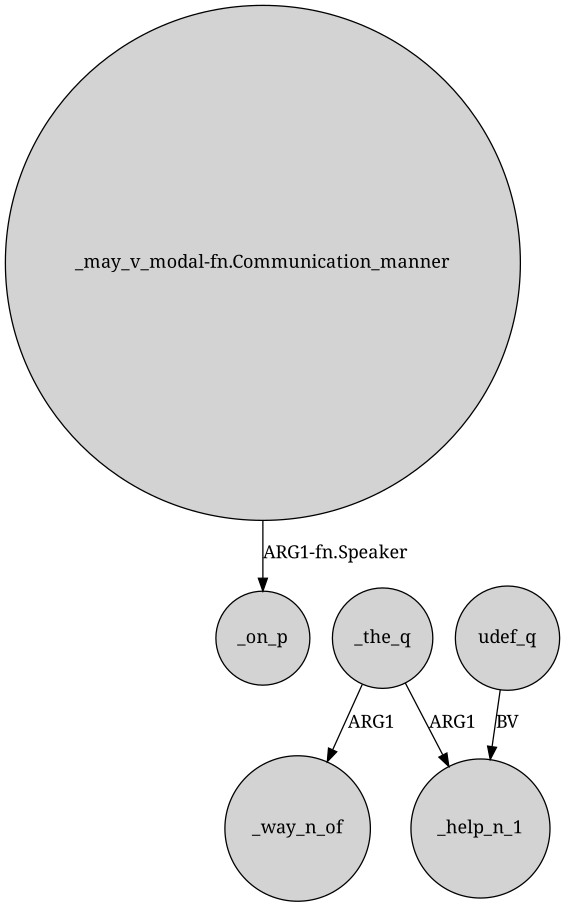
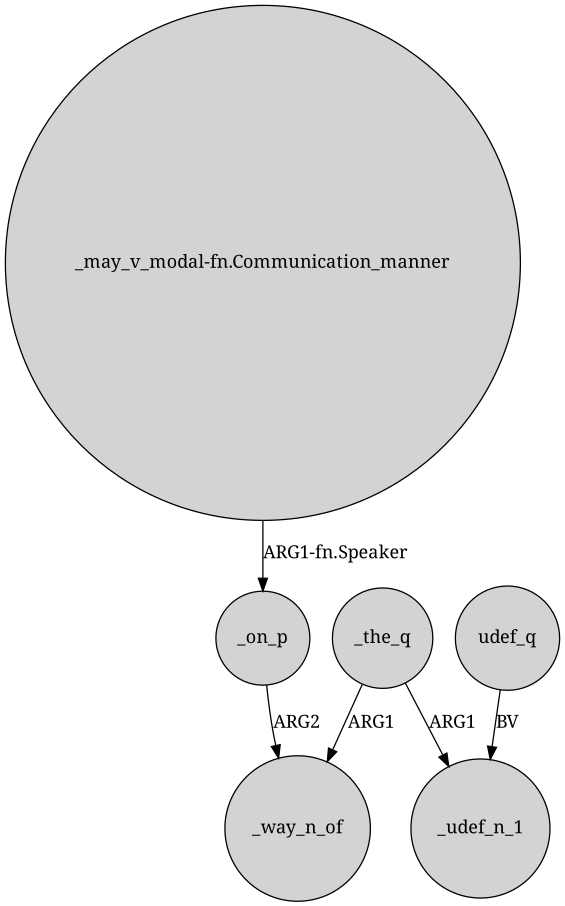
edge "_on_p" -> "_way_n_of": added, label "ARG2"
node "_help_n_1": label "_help_n_1" -> "_udef_n_1"
